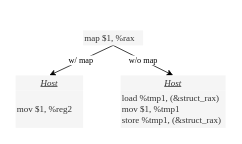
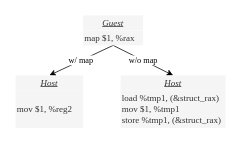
node "Guest": added
